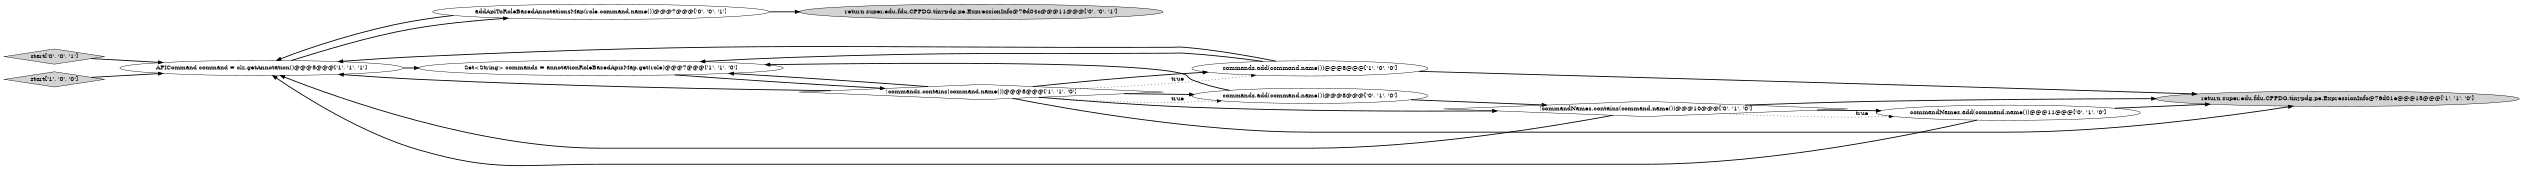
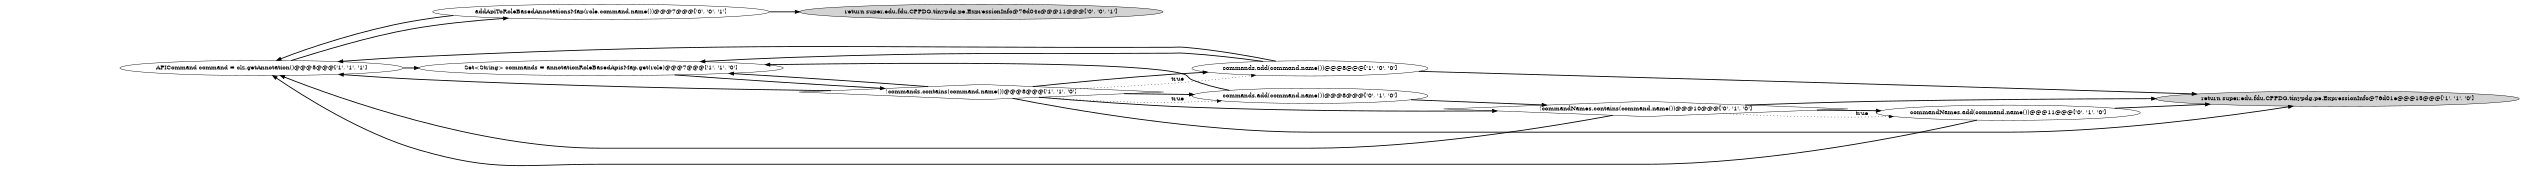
node "start['0', '0', '1']": removed
node "start['1', '0', '0']": removed
